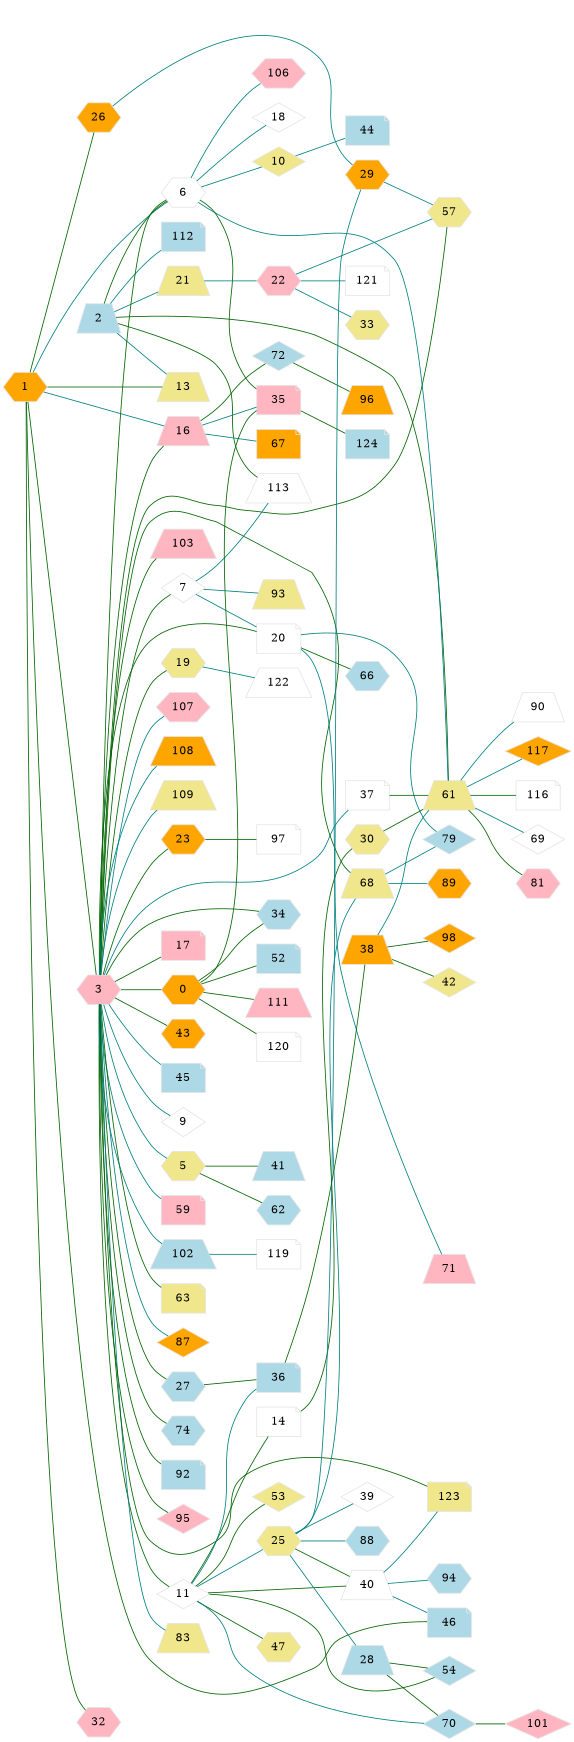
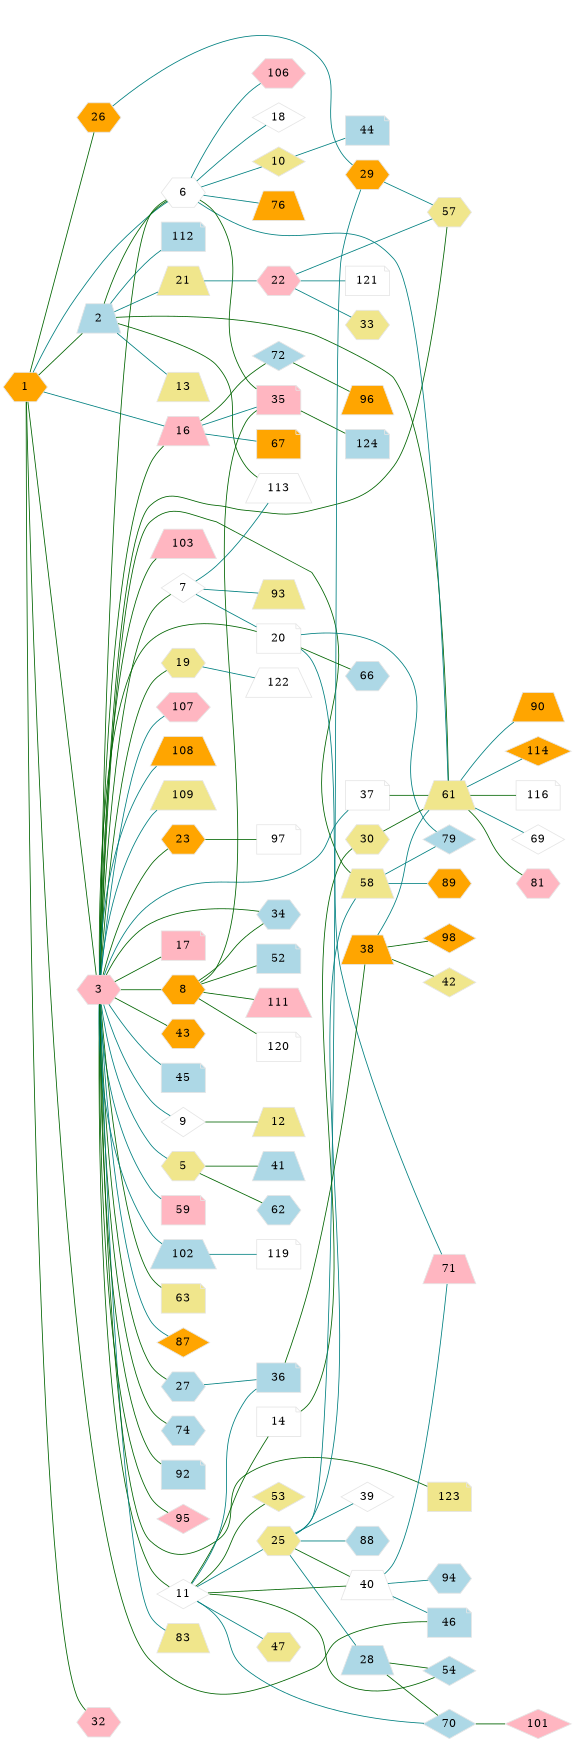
node "76": added
edge "1" -- "13": now "1" -- "2"
node "90": fillcolor white -> orange
node "117": label "117" -> "114"
node "68": label "68" -> "58"
node "0": label "0" -> "8"
node "12": added
edge "36" -- "27": color darkgreen -> teal
edge "123" -- "40": now "71" -- "40"
edge "11" -- "47": color darkgreen -> teal
